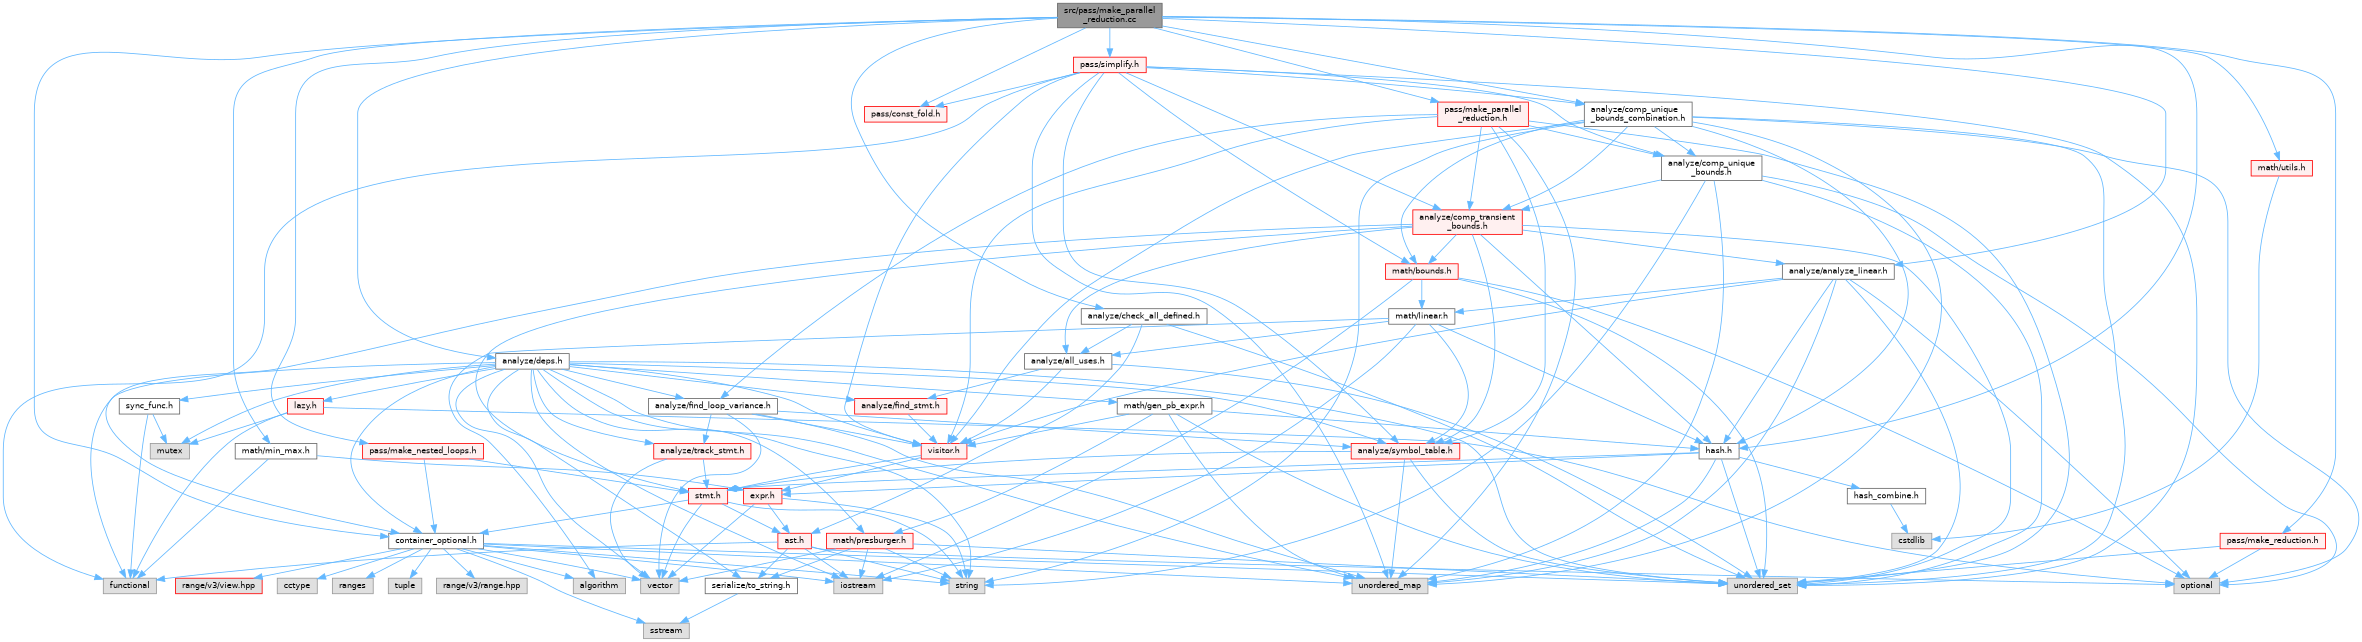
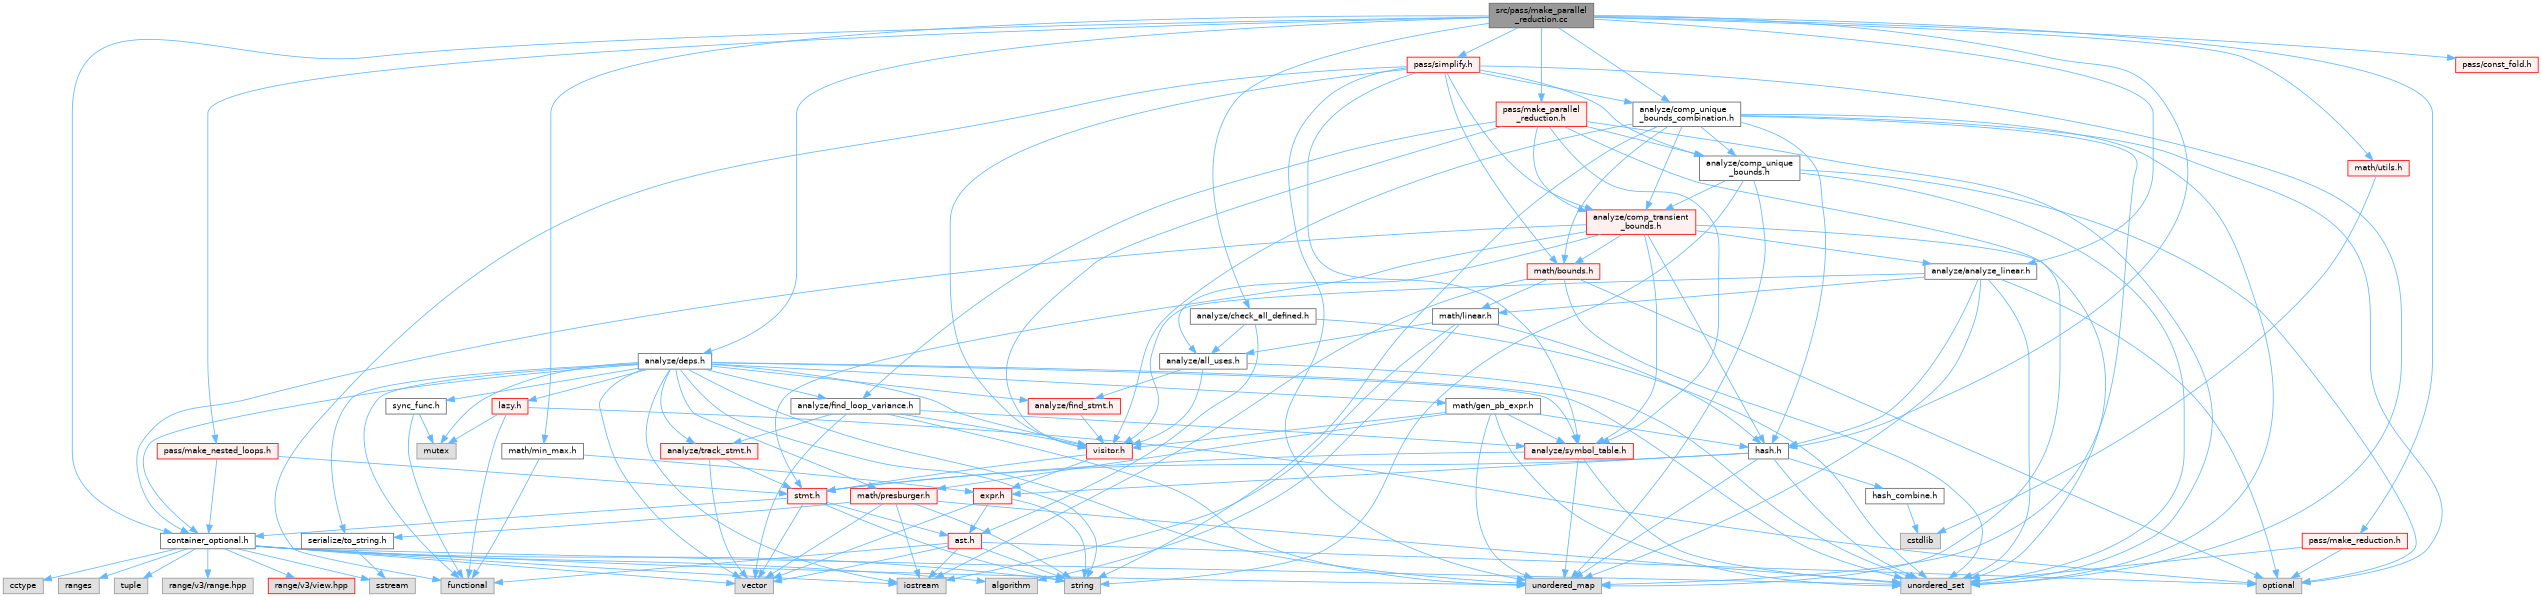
edge "pass/simplify.h" -> "pass/const_fold.h": removed
edge "math/linear.h" -> "analyze/symbol_table.h": now "math/gen_pb_expr.h" -> "analyze/symbol_table.h"
edge "ast.h" -> "serialize/to_string.h": now "ast.h" -> "vector"
